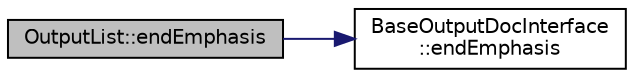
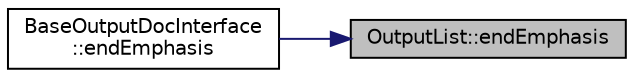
edge "OutputList::endEmphasis" -> "BaseOutputDocInterface ::endEmphasis": reversed
